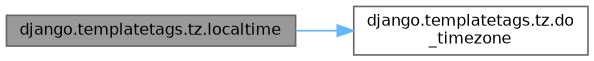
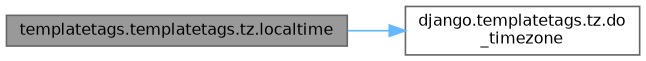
node "django.templatetags.tz.localtime": label "django.templatetags.tz.localtime" -> "templatetags.templatetags.tz.localtime"
